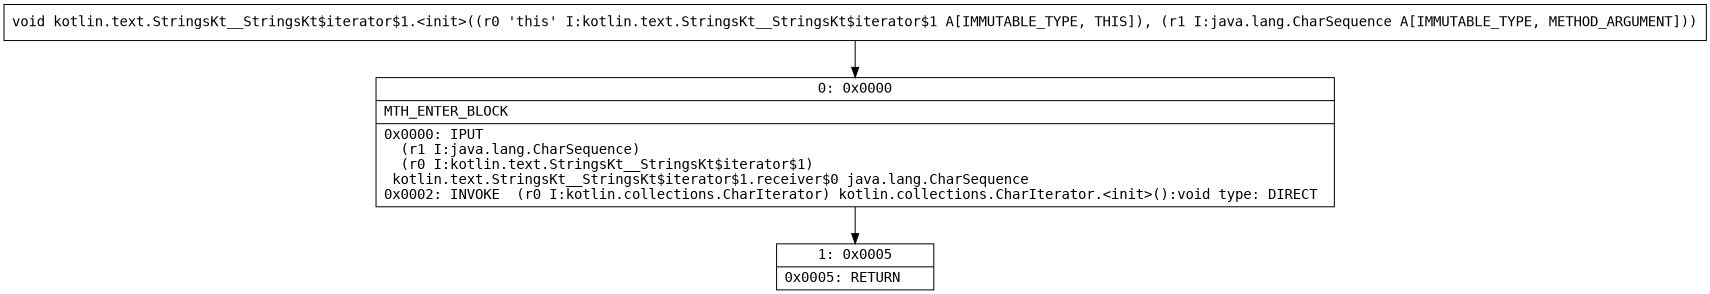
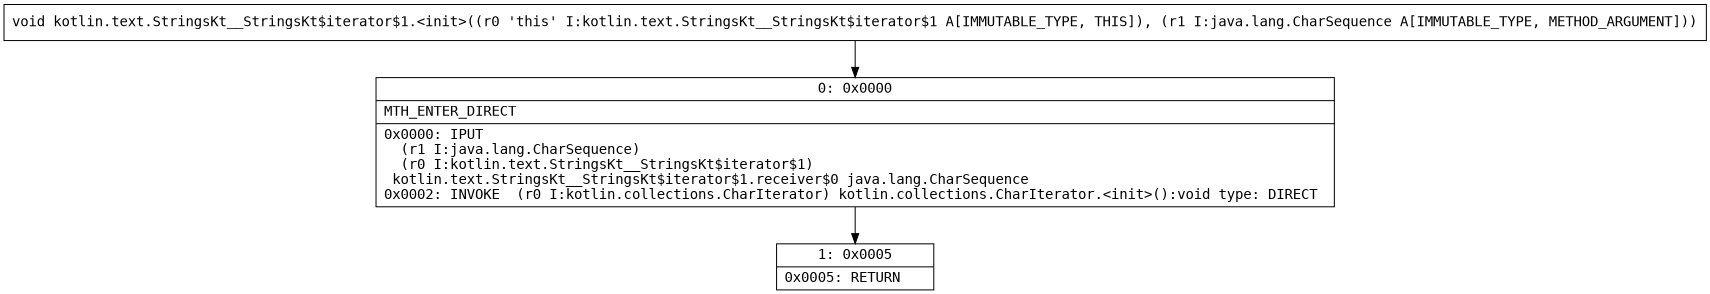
node "0: 0x0000": text "MTH_ENTER_BLOCK" -> "MTH_ENTER_DIRECT"
